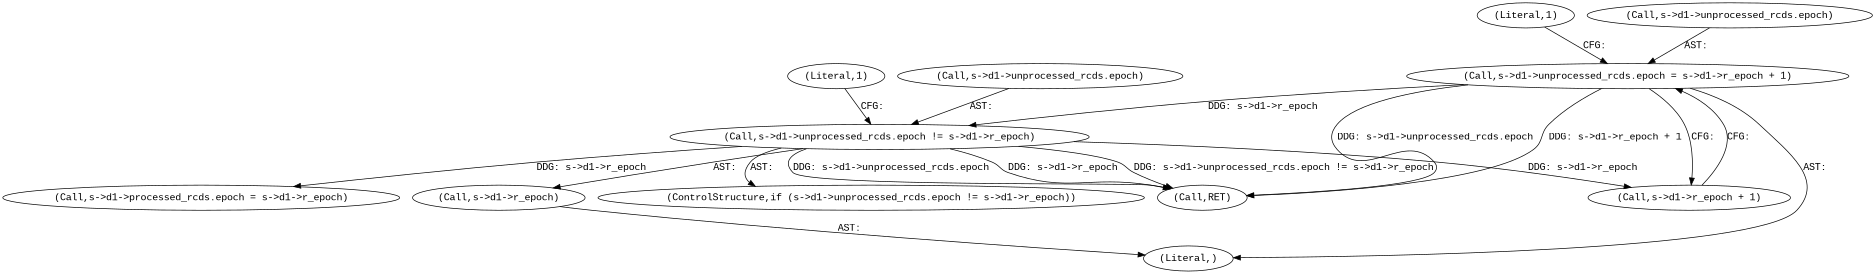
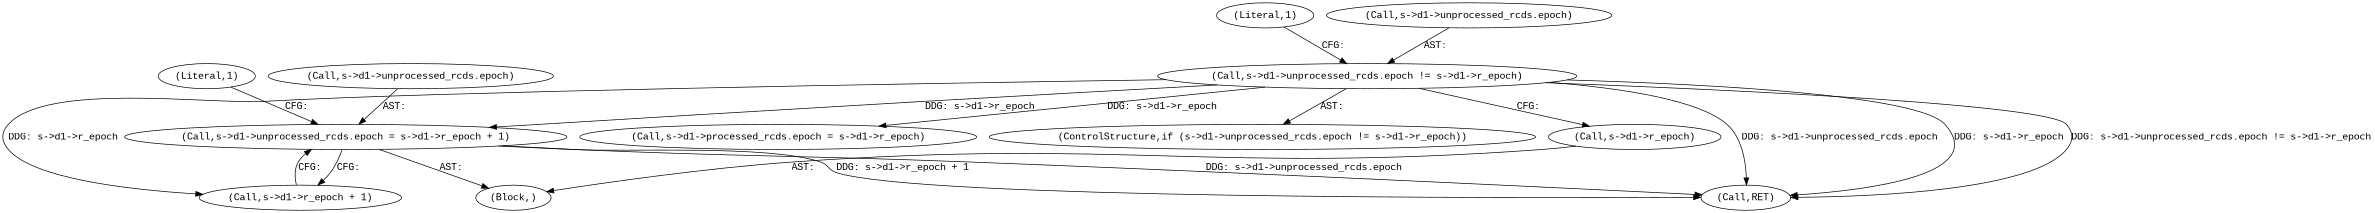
edge "(Call,s->d1->unprocessed_rcds.epoch = s->d1->r_epoch + 1)" -> "(Call,s->d1->unprocessed_rcds.epoch != s->d1->r_epoch)": reversed
edge "(Call,s->d1->unprocessed_rcds.epoch != s->d1->r_epoch)" -> "(Call,s->d1->r_epoch)": label "AST: " -> "CFG: "
node "(Literal,)": label "(Literal,)" -> "(Block,)"
